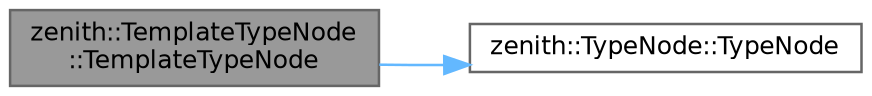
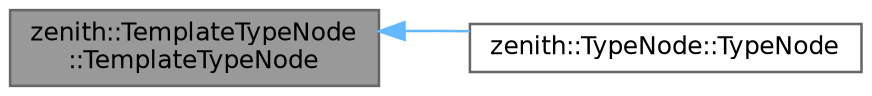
edge "zenith::TemplateTypeNode ::TemplateTypeNode" -> "zenith::TypeNode::TypeNode": reversed
